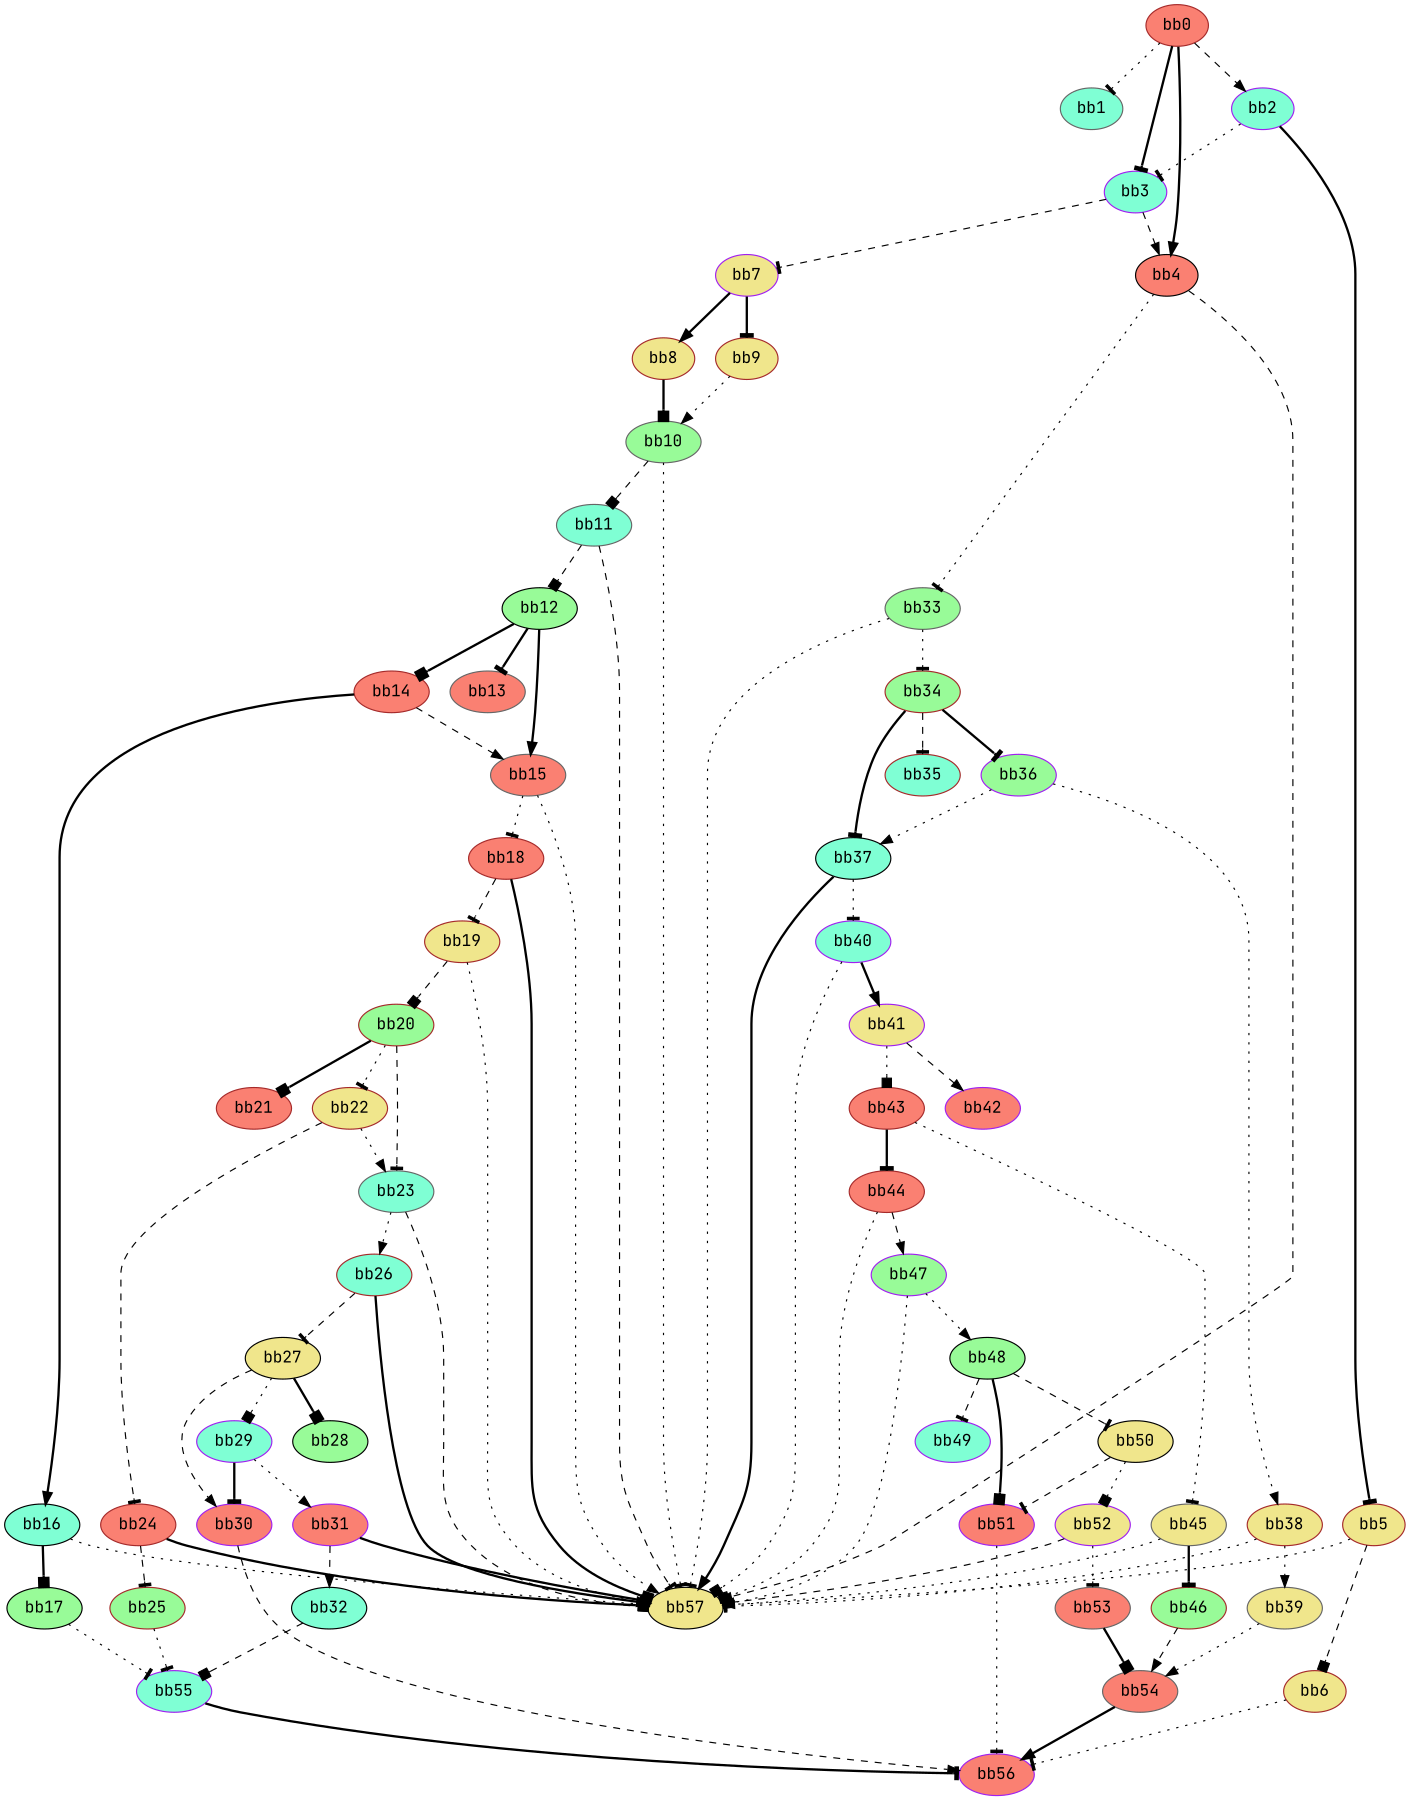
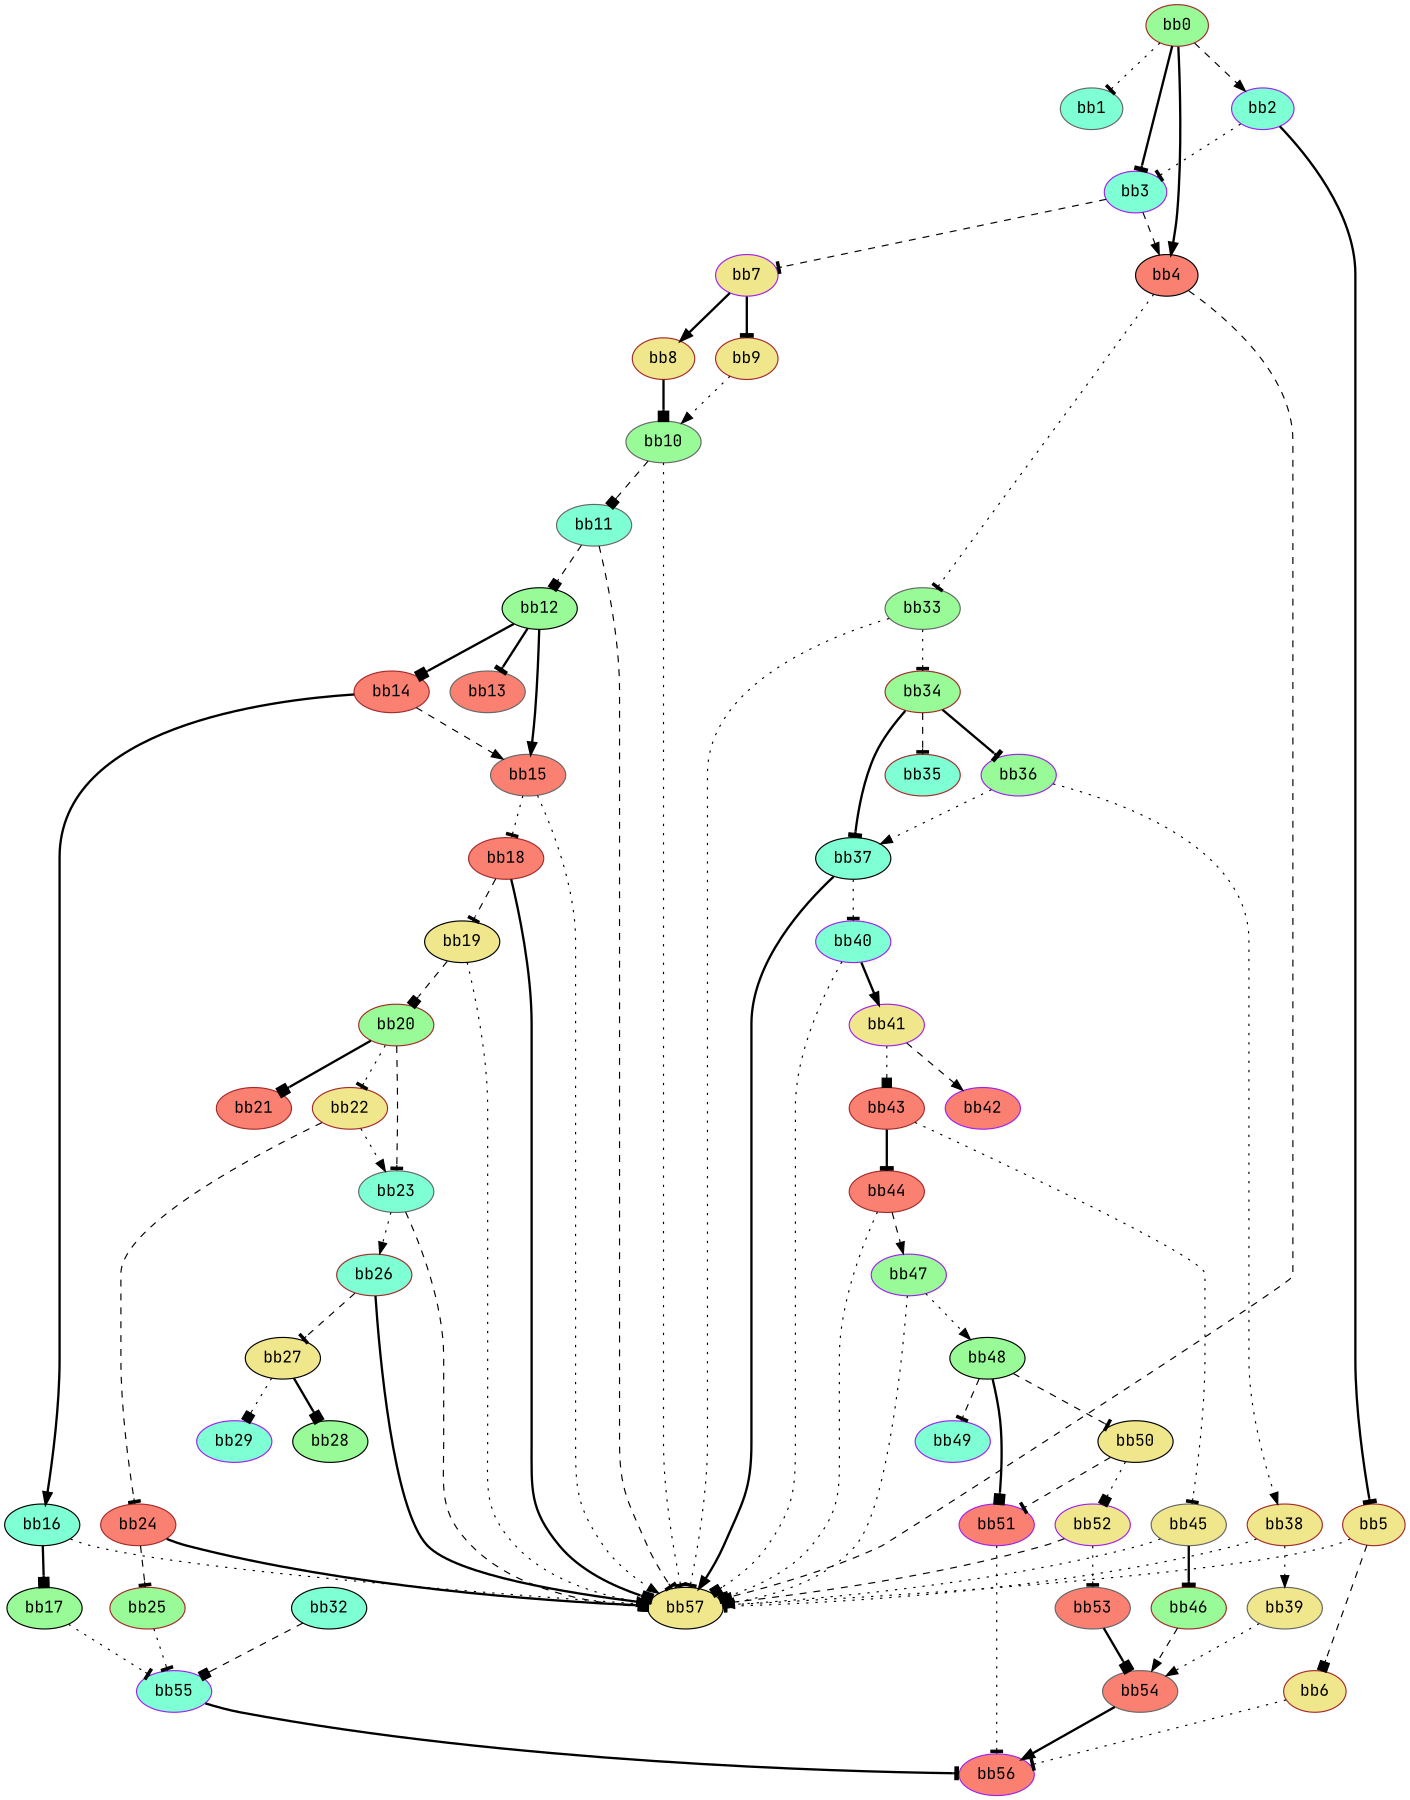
node "bb0": fillcolor salmon -> palegreen
node "bb19": color brown -> black
node "bb30": removed
node "bb31": removed
